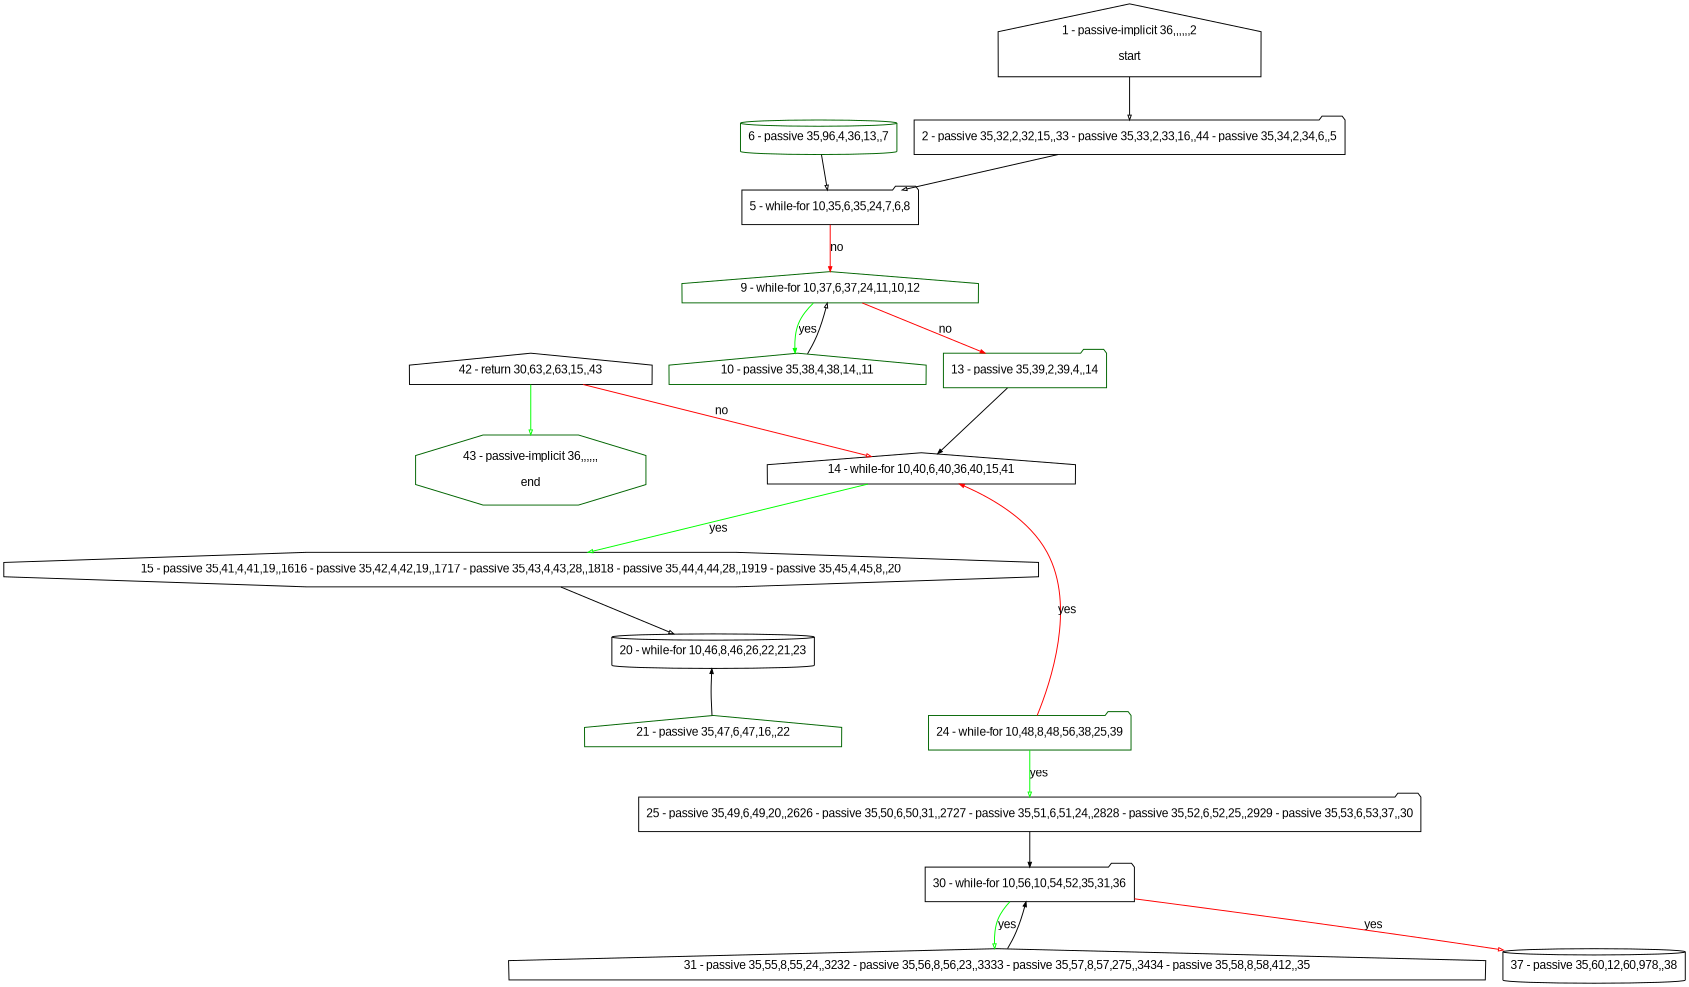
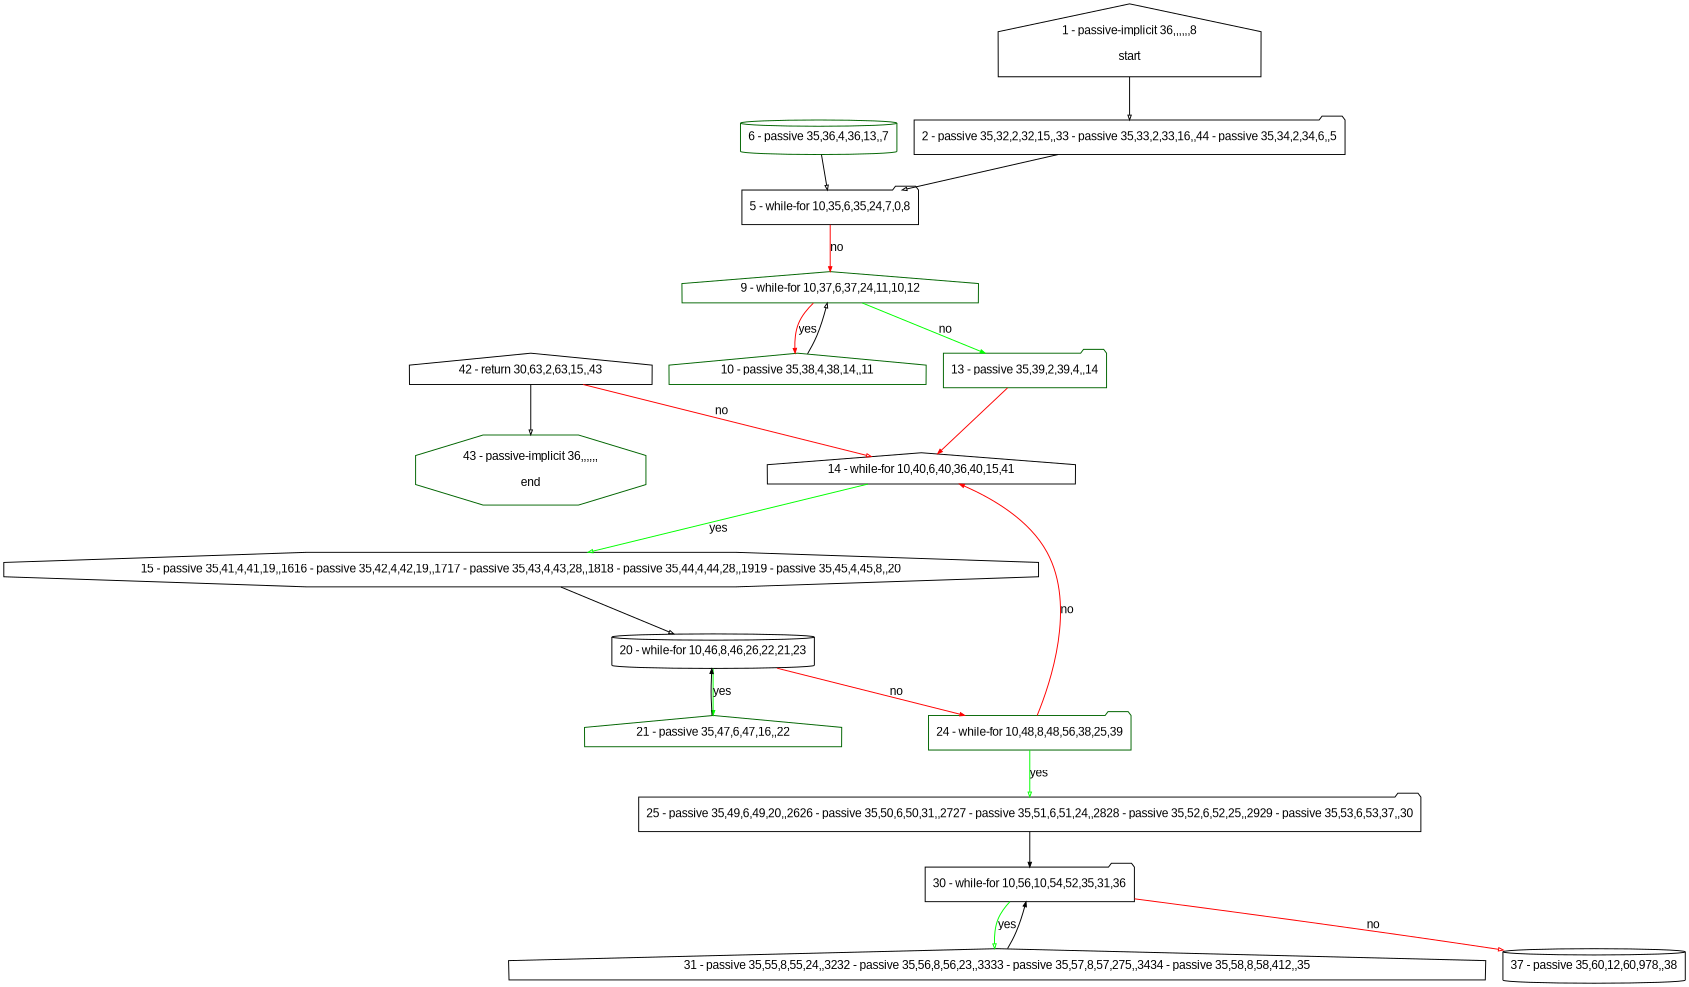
node "1 - passive-implicit 36,,,,,,2 start": label "1 - passive-implicit 36,,,,,,2 start" -> "1 - passive-implicit 36,,,,,,8 start"
node "6 - passive 35,96,4,36,13,,7": label "6 - passive 35,96,4,36,13,,7" -> "6 - passive 35,36,4,36,13,,7"
node "5 - while-for 10,35,6,35,24,7,6,8": label "5 - while-for 10,35,6,35,24,7,6,8" -> "5 - while-for 10,35,6,35,24,7,0,8"
edge "9 - while-for 10,37,6,37,24,11,10,12" -> "10 - passive 35,38,4,38,14,,11": color #00ff00 -> #ff0000
edge "9 - while-for 10,37,6,37,24,11,10,12" -> "13 - passive 35,39,2,39,4,,14": color #ff0000 -> #00ff00
edge "42 - return 30,63,2,63,15,,43" -> "43 - passive-implicit 36,,,,,, end": color #00ff00 -> #000000
edge "13 - passive 35,39,2,39,4,,14" -> "14 - while-for 10,40,6,40,36,40,15,41": color #000000 -> #ff0000
edge "24 - while-for 10,48,8,48,56,38,25,39" -> "14 - while-for 10,40,6,40,36,40,15,41": label "yes" -> "no"
edge "20 - while-for 10,46,8,46,26,22,21,23" -> "21 - passive 35,47,6,47,16,,22": added, label "yes"
edge "20 - while-for 10,46,8,46,26,22,21,23" -> "24 - while-for 10,48,8,48,56,38,25,39": added, label "no"
edge "30 - while-for 10,56,10,54,52,35,31,36" -> "37 - passive 35,60,12,60,978,,38": label "yes" -> "no"
